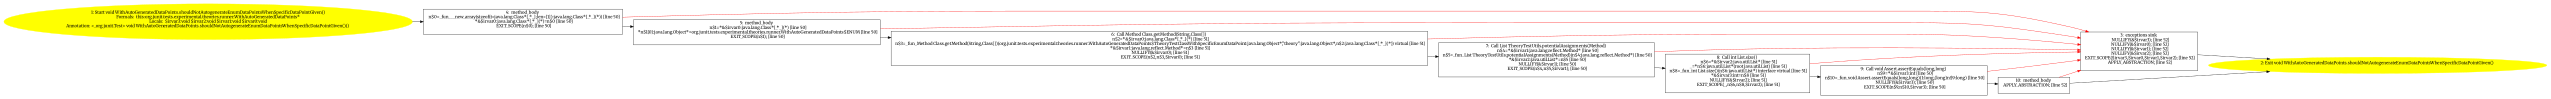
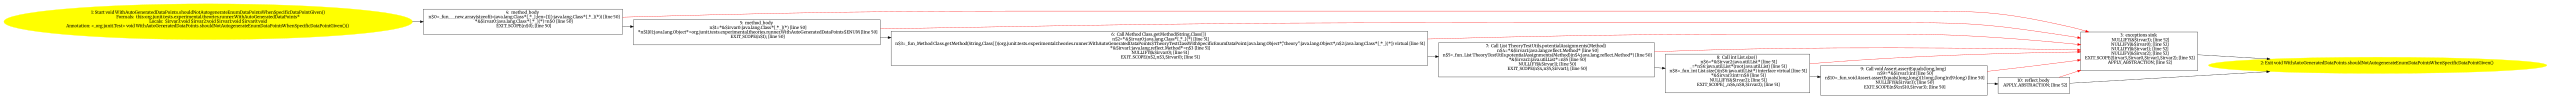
node "10:  method_body APPLY_ABSTRACTION; [line 52]": label "10:  method_body APPLY_ABSTRACTION; [line 52]" -> "10:  reflect_body APPLY_ABSTRACTION; [line 52]"
